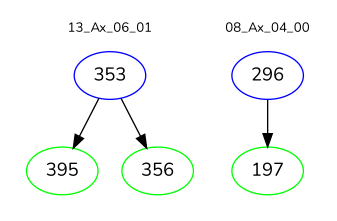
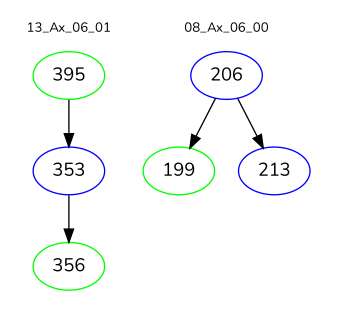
cluster "08_Ax_04_00": label "08_Ax_04_00" -> "08_Ax_06_00"
node "296": label "296" -> "206"
edge "353" -> "395": reversed
node "197": label "197" -> "199"
node "213": added
